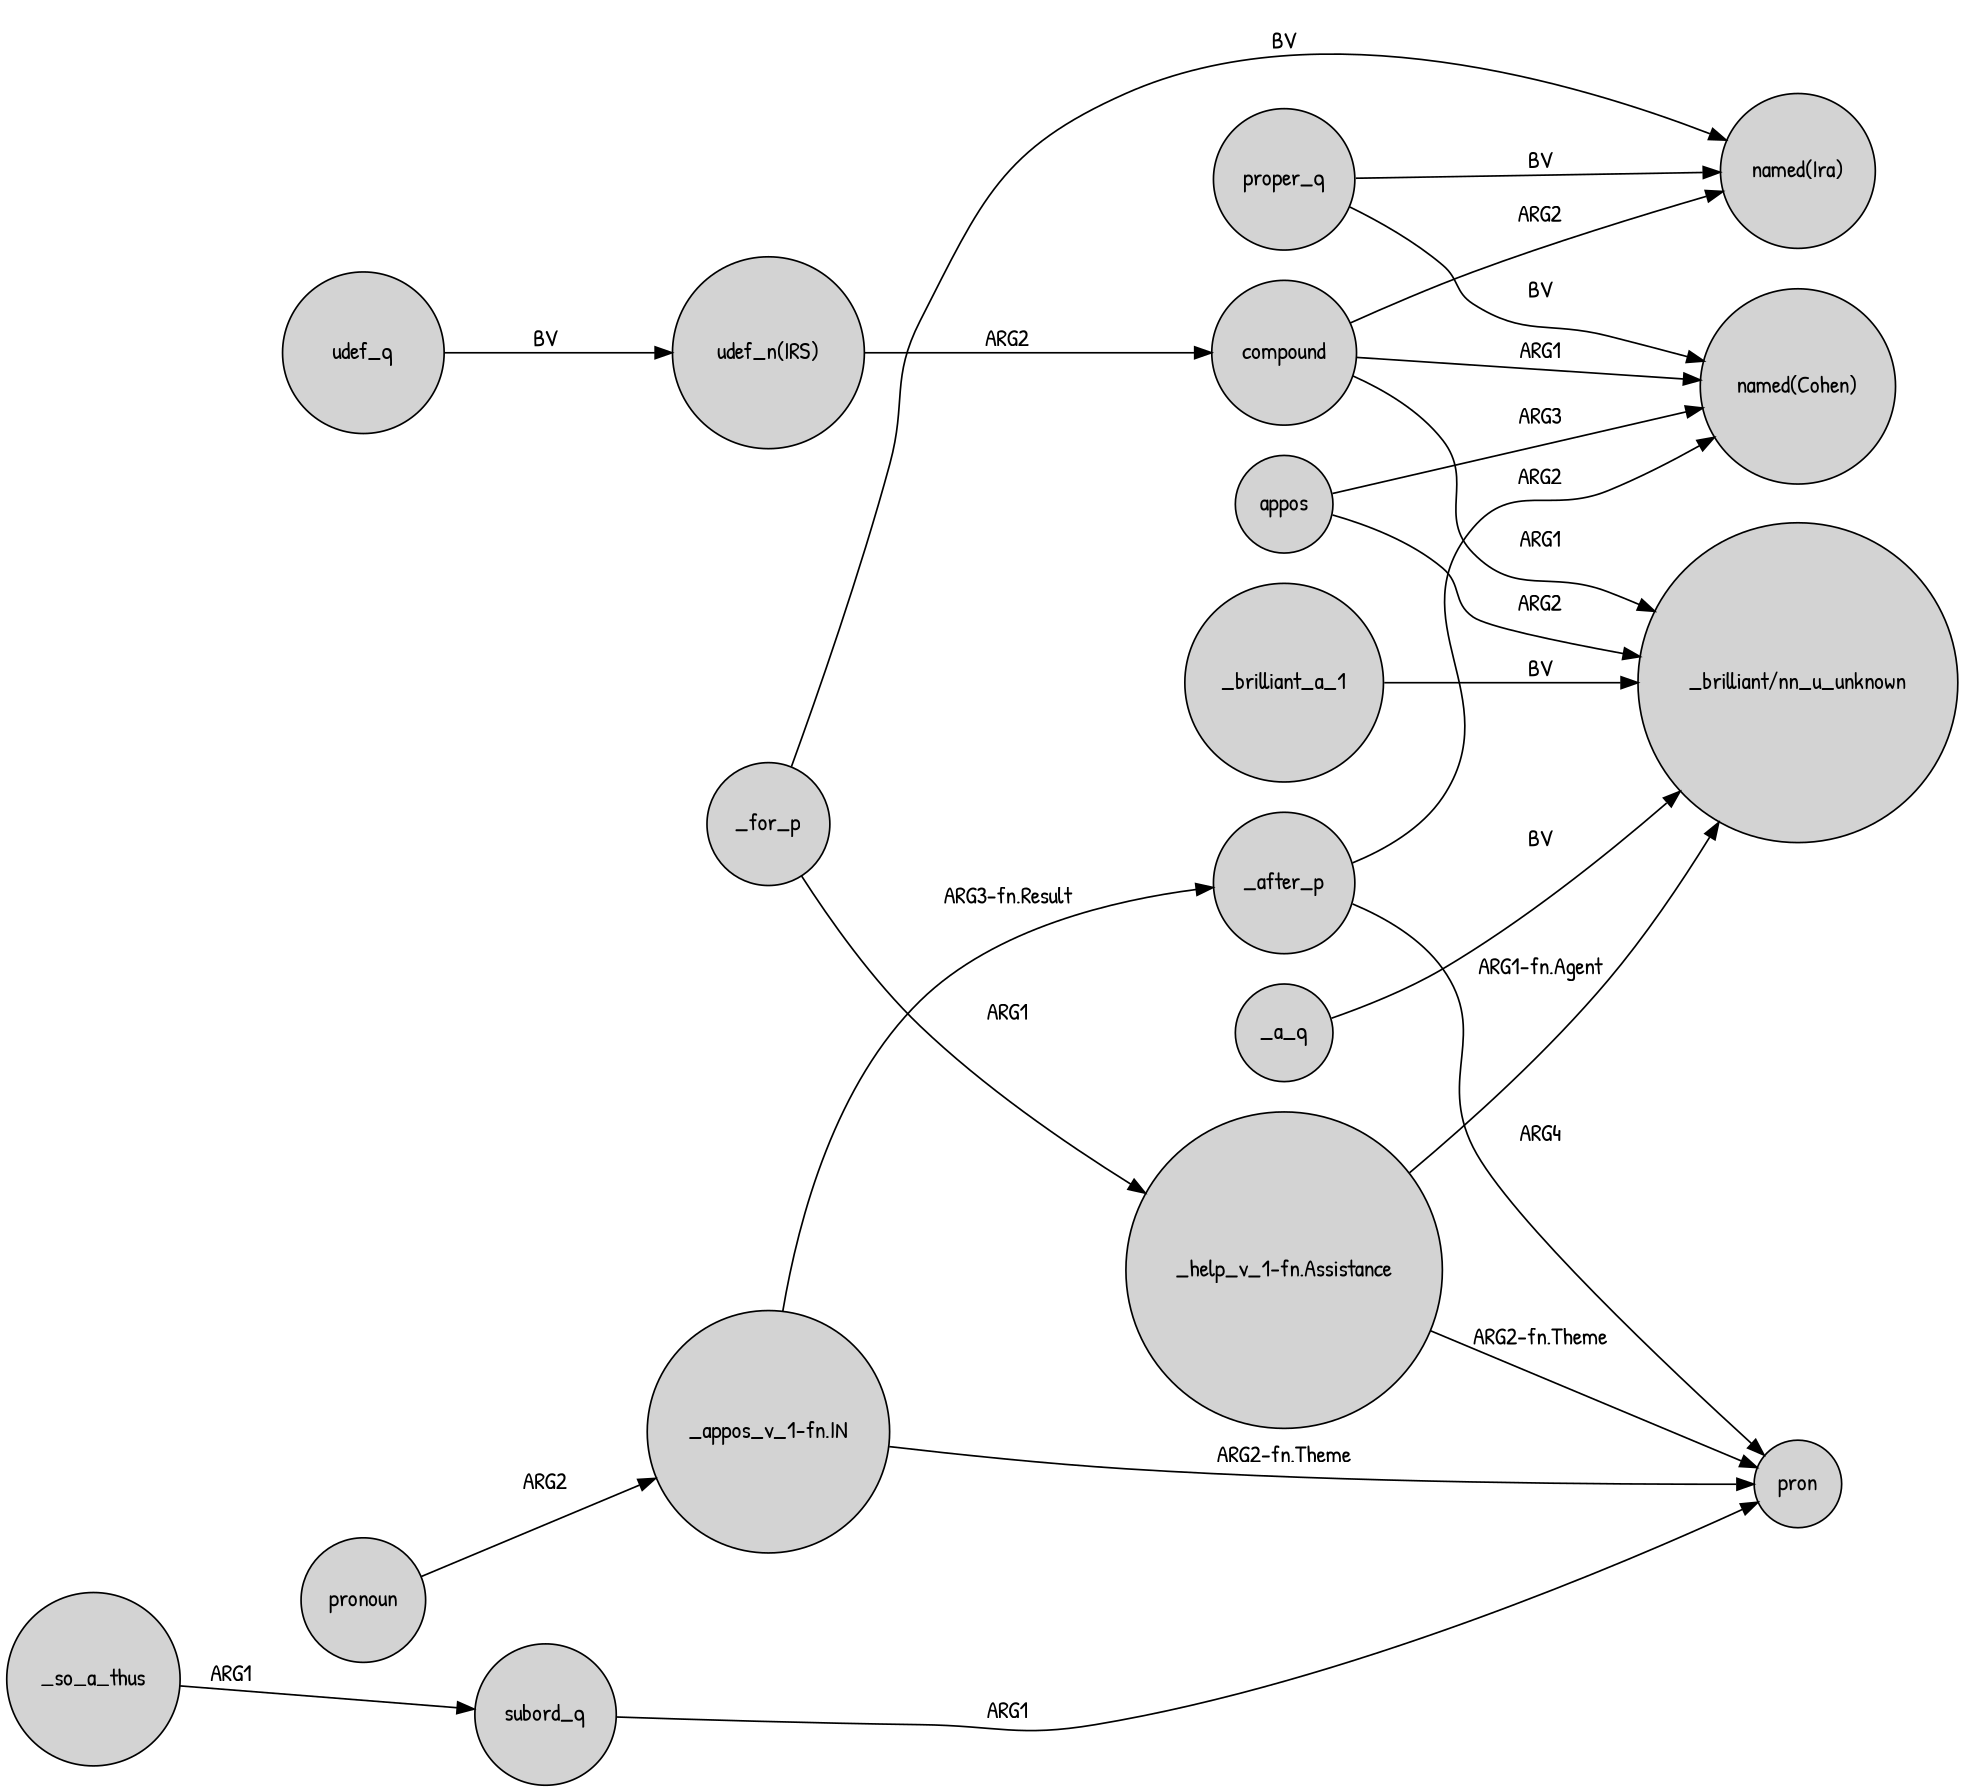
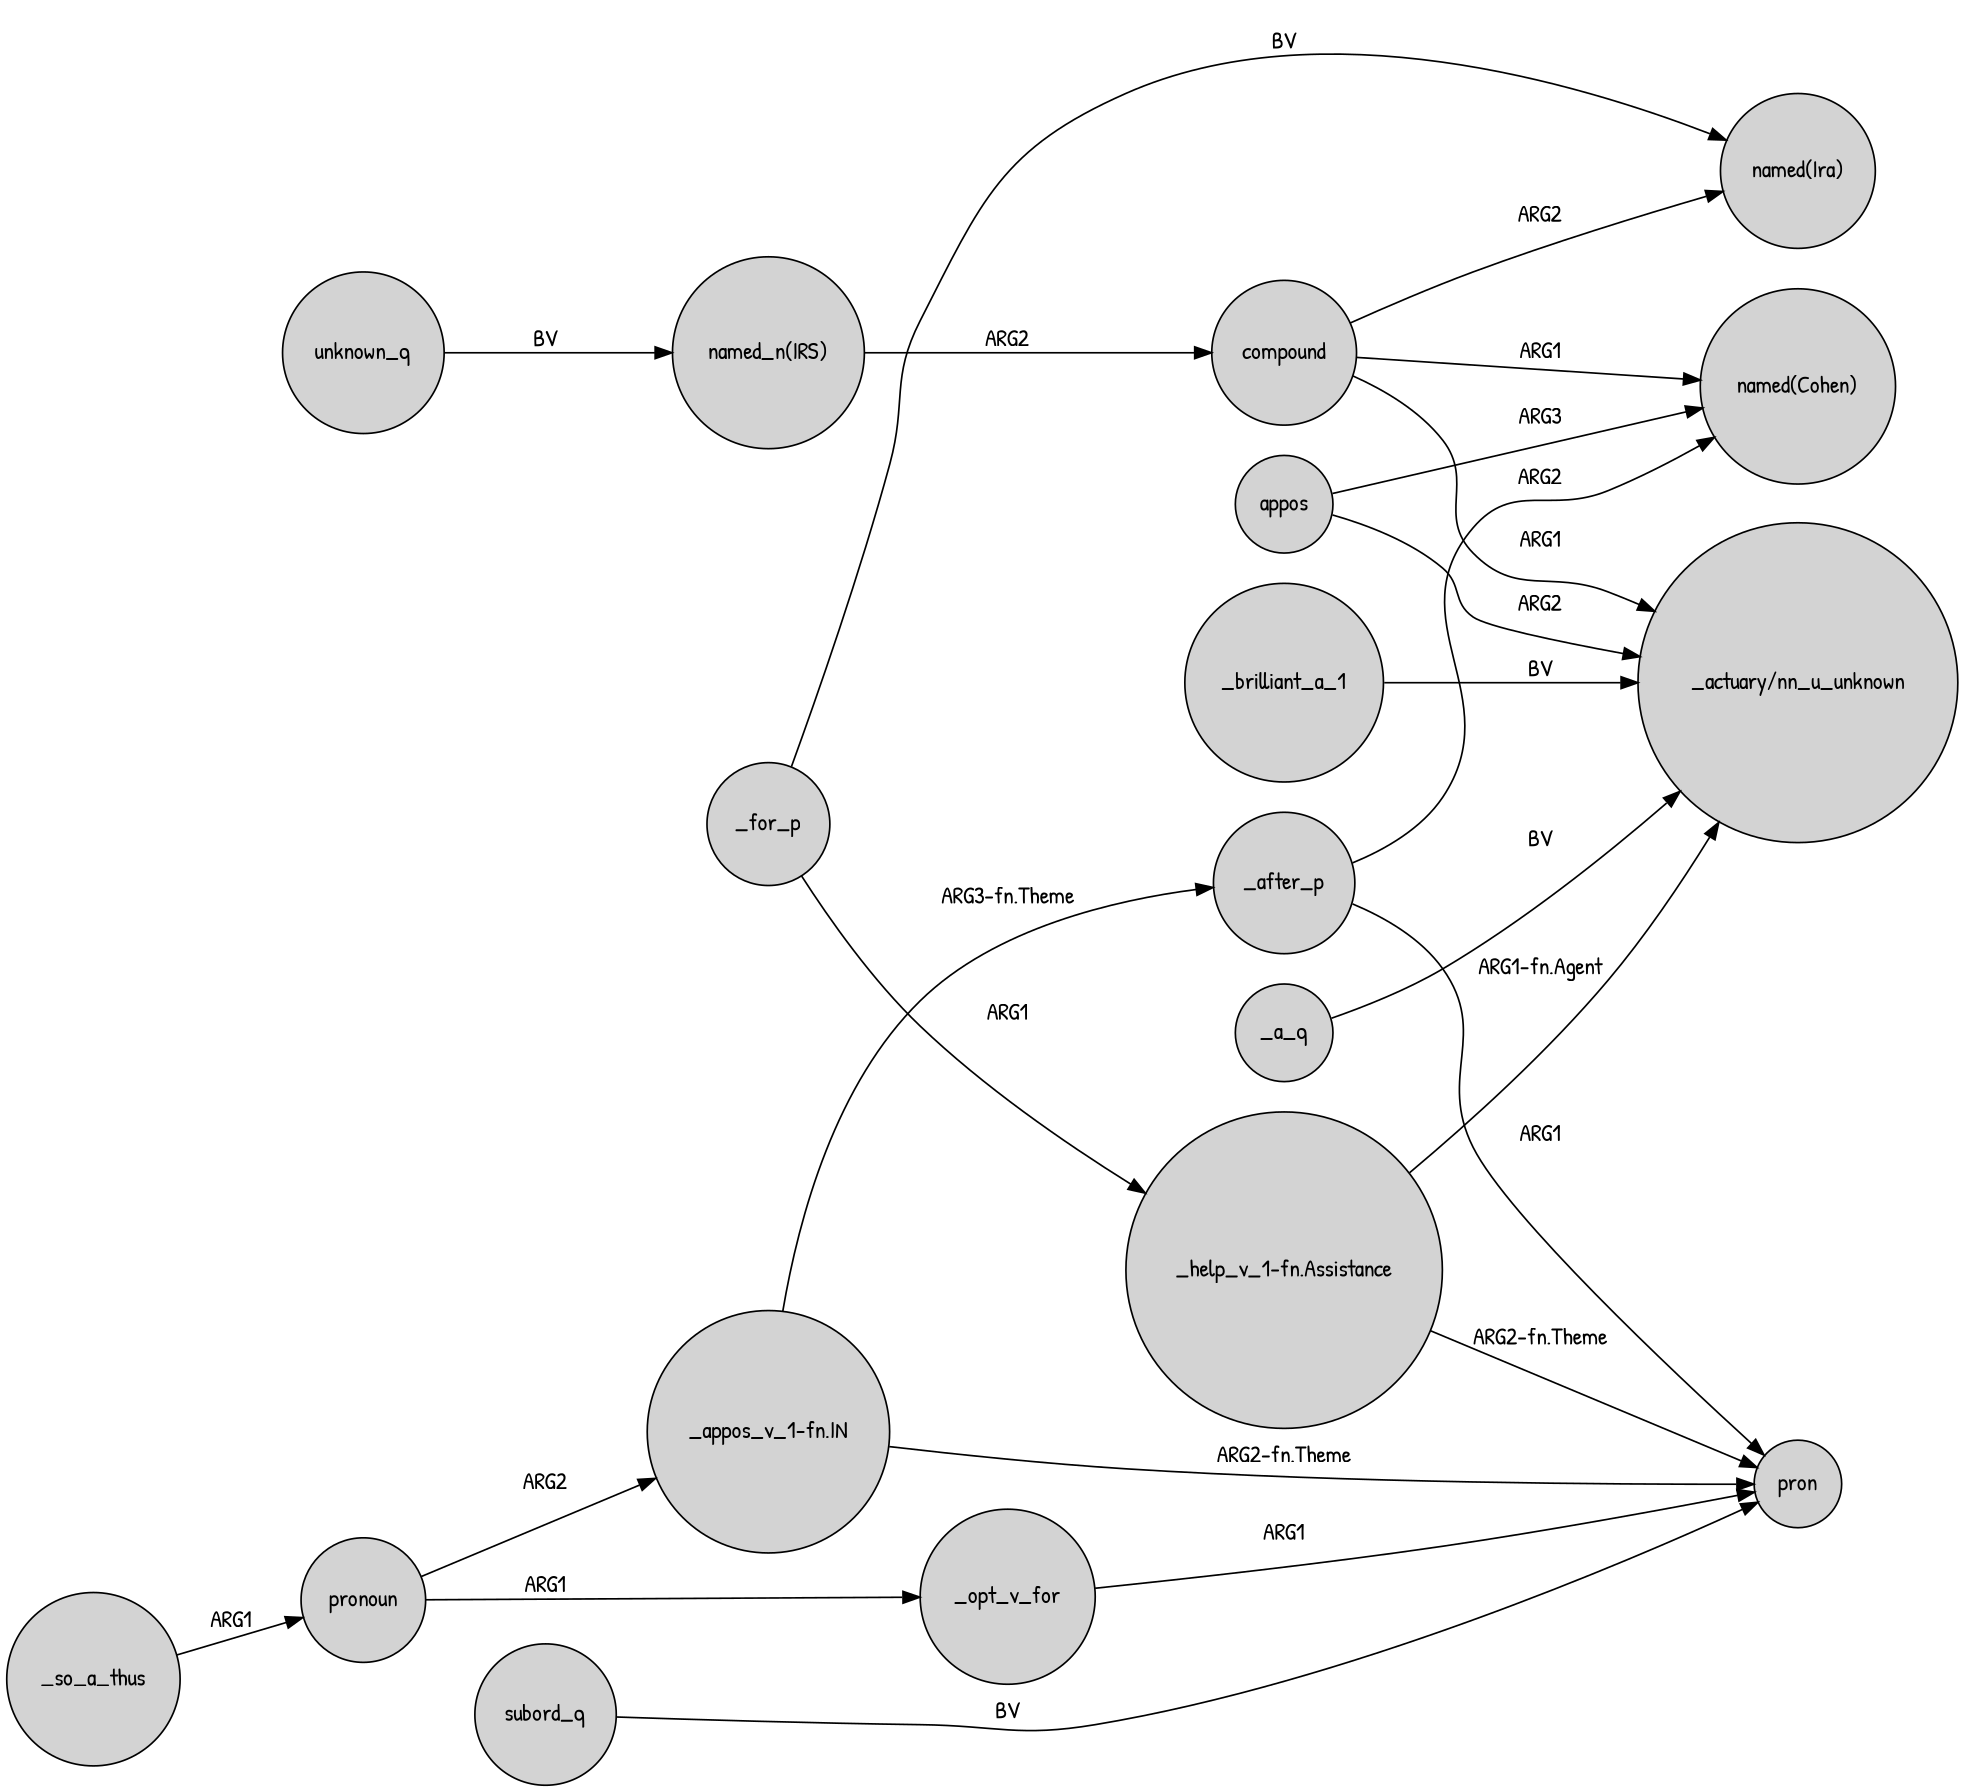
node "proper_q": removed
node "udef_q": label "udef_q" -> "unknown_q"
node "udef_n(IRS)": label "udef_n(IRS)" -> "named_n(IRS)"
node "_brilliant/nn_u_unknown": label "_brilliant/nn_u_unknown" -> "_actuary/nn_u_unknown"
edge "_appos_v_1-fn.IN" -> "_after_p": label "ARG3-fn.Result" -> "ARG3-fn.Theme"
edge "_after_p" -> "pron": label "ARG4" -> "ARG1"
node "_opt_v_for": added
edge "_so_a_thus" -> "subord_q": now "_so_a_thus" -> "pronoun"
edge "subord_q" -> "pron": label "ARG1" -> "BV"
